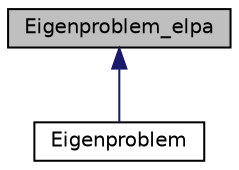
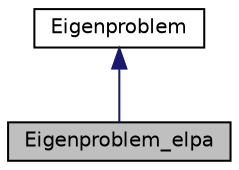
edge "Eigenproblem" -> "Eigenproblem_elpa": reversed
